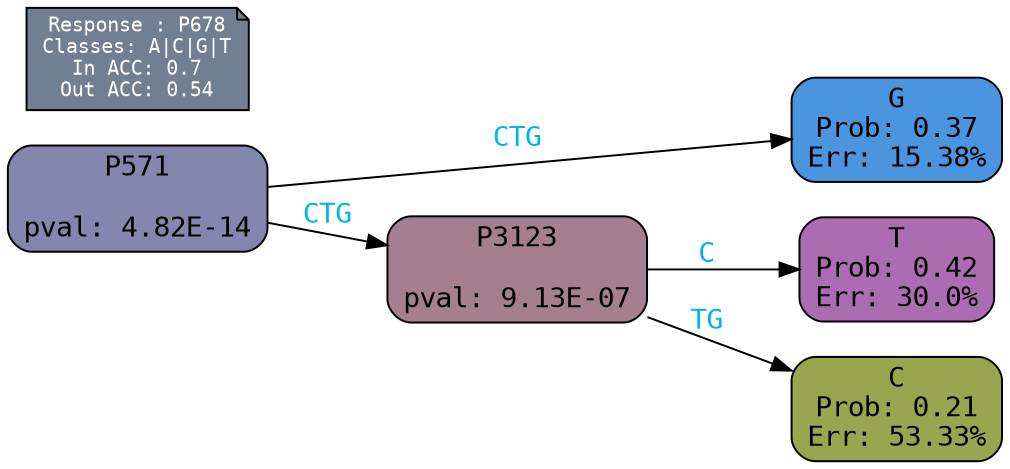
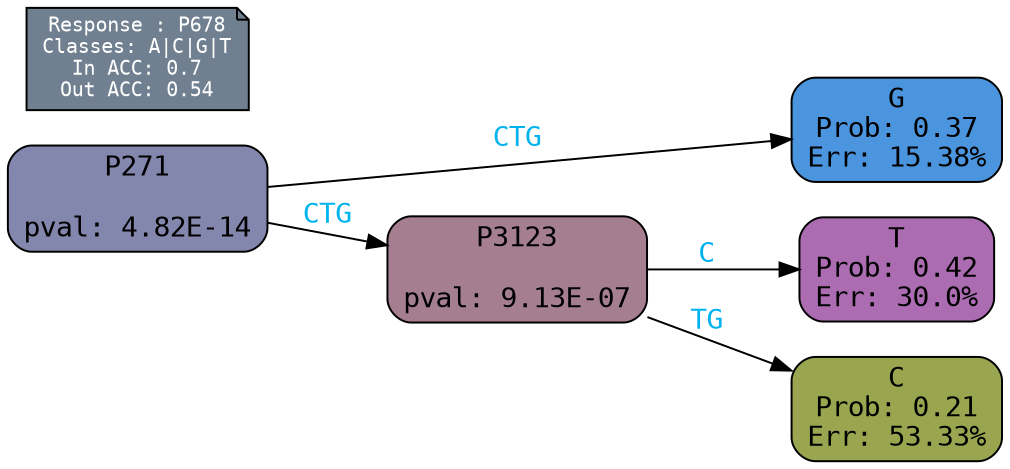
node "P571 pval: 4.82E-14": label "P571 pval: 4.82E-14" -> "P271 pval: 4.82E-14"
